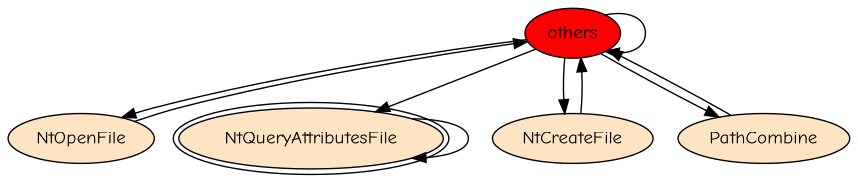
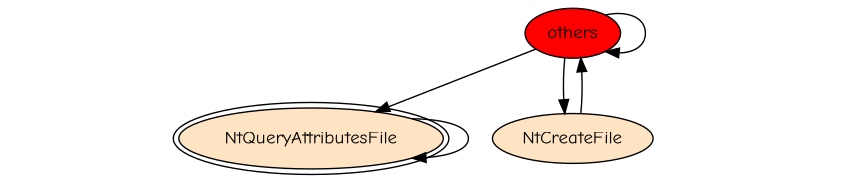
node "NtOpenFile": removed
node "PathCombine": removed
